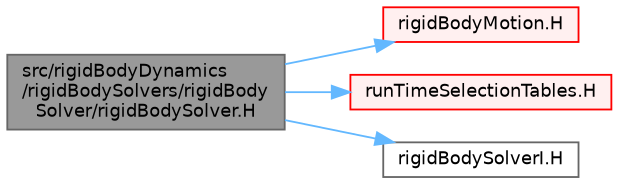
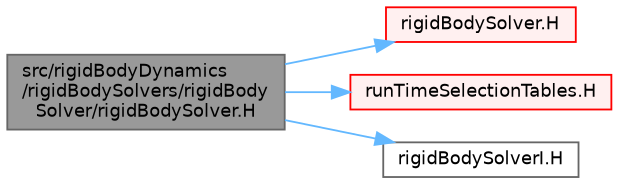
node "rigidBodyMotion.H": label "rigidBodyMotion.H" -> "rigidBodySolver.H"
